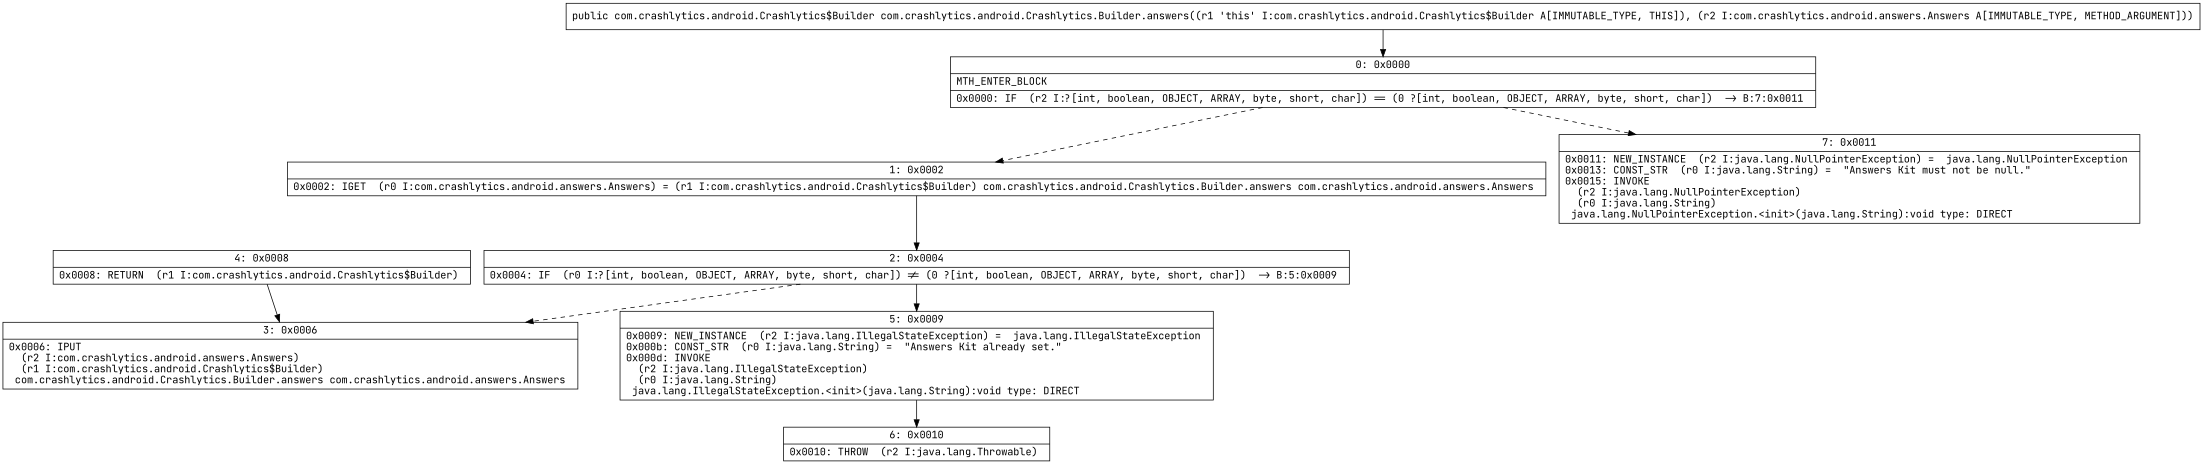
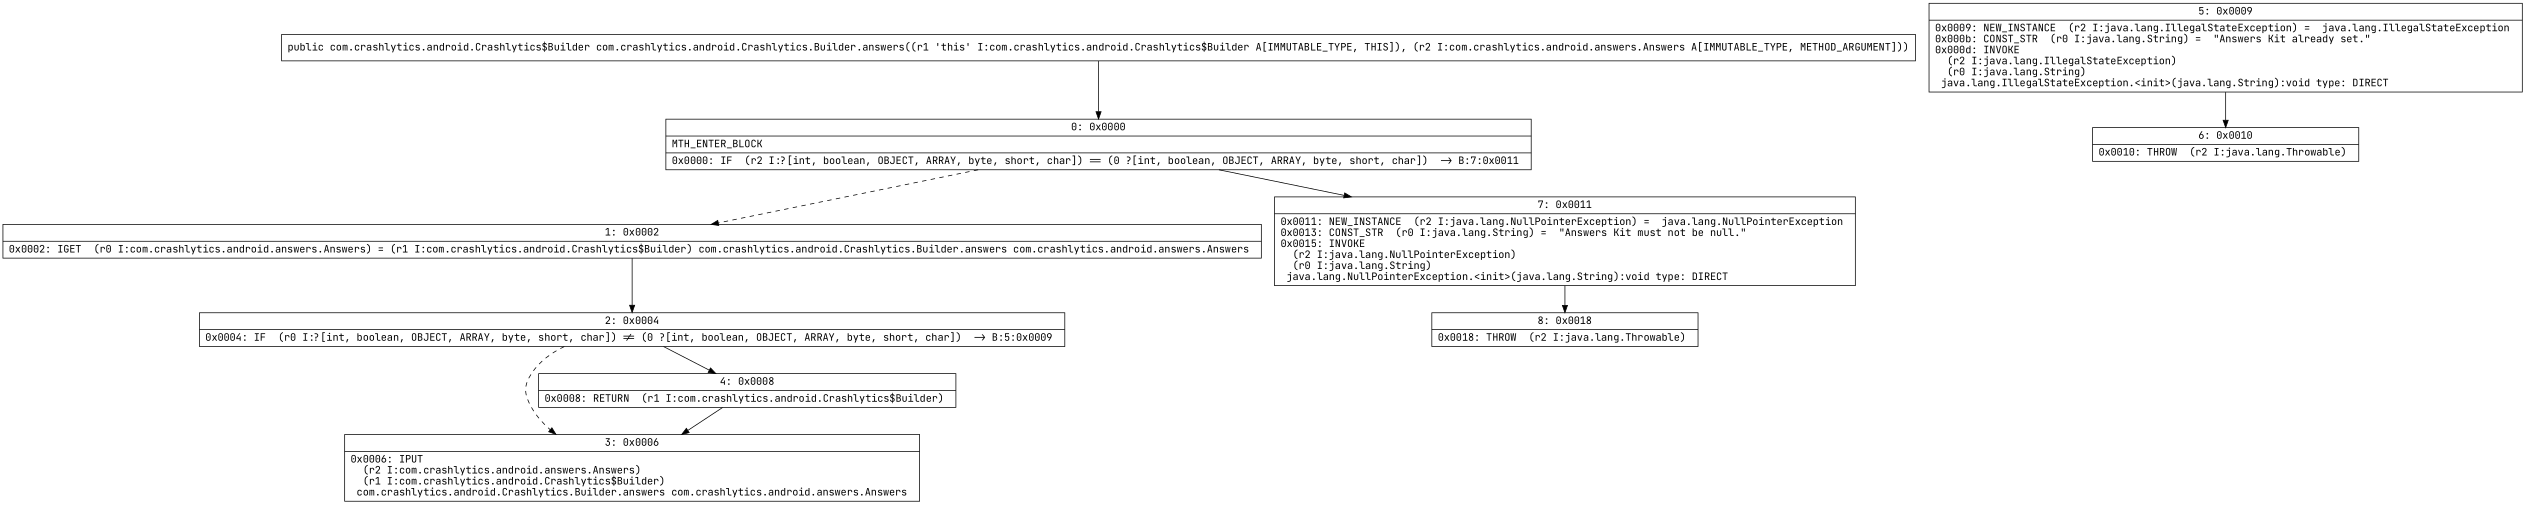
edge "0: 0x0000" -> "7: 0x0011": style dashed -> solid
edge "2: 0x0004" -> "5: 0x0009": now "2: 0x0004" -> "4: 0x0008"
node "8: 0x0018": added
